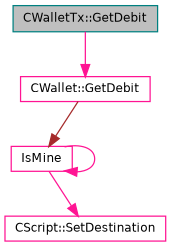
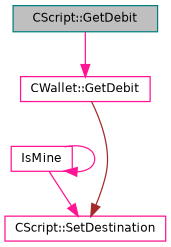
node "CWalletTx::GetDebit": label "CWalletTx::GetDebit" -> "CScript::GetDebit"
edge "CWallet::GetDebit" -> "IsMine": now "CWallet::GetDebit" -> "CScript::SetDestination"
